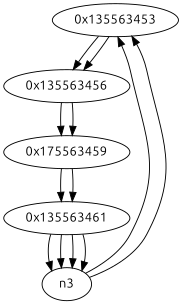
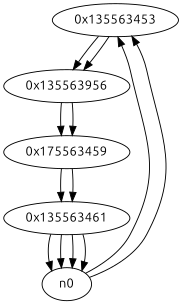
node "0x135563456": label "0x135563456" -> "0x135563956"
node "n3": label "n3" -> "n0"
